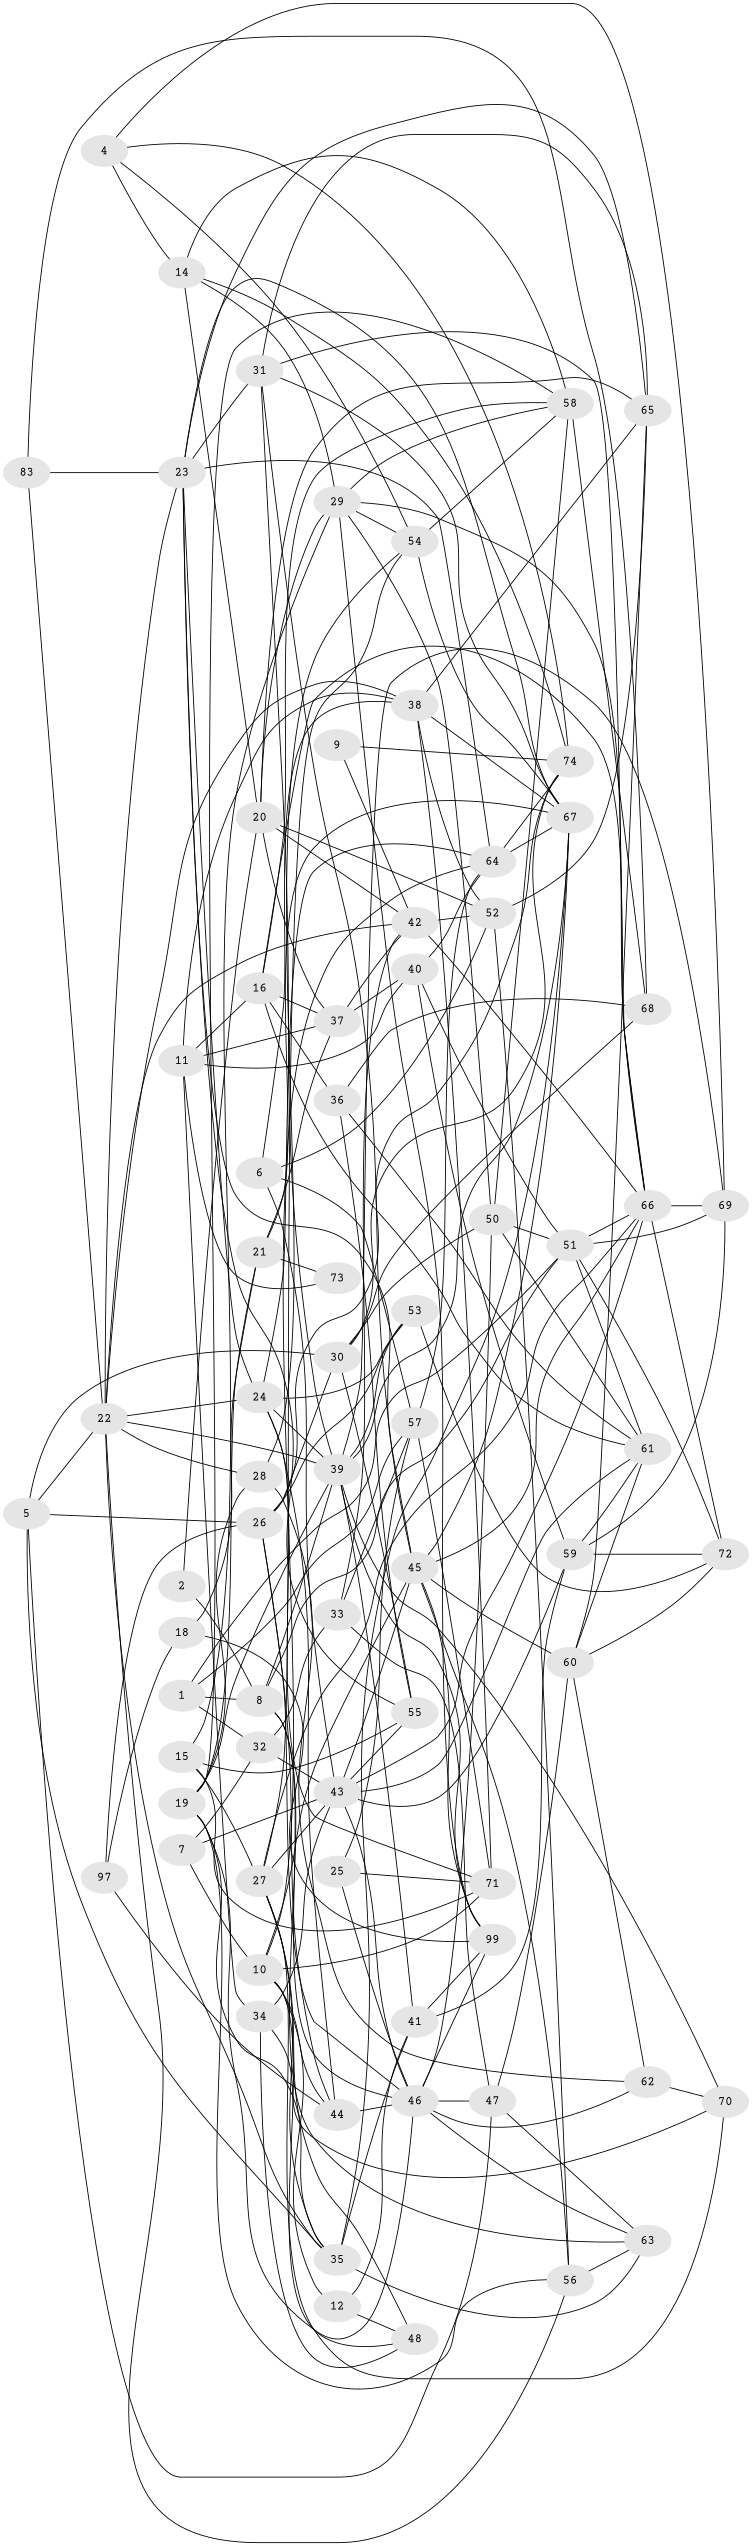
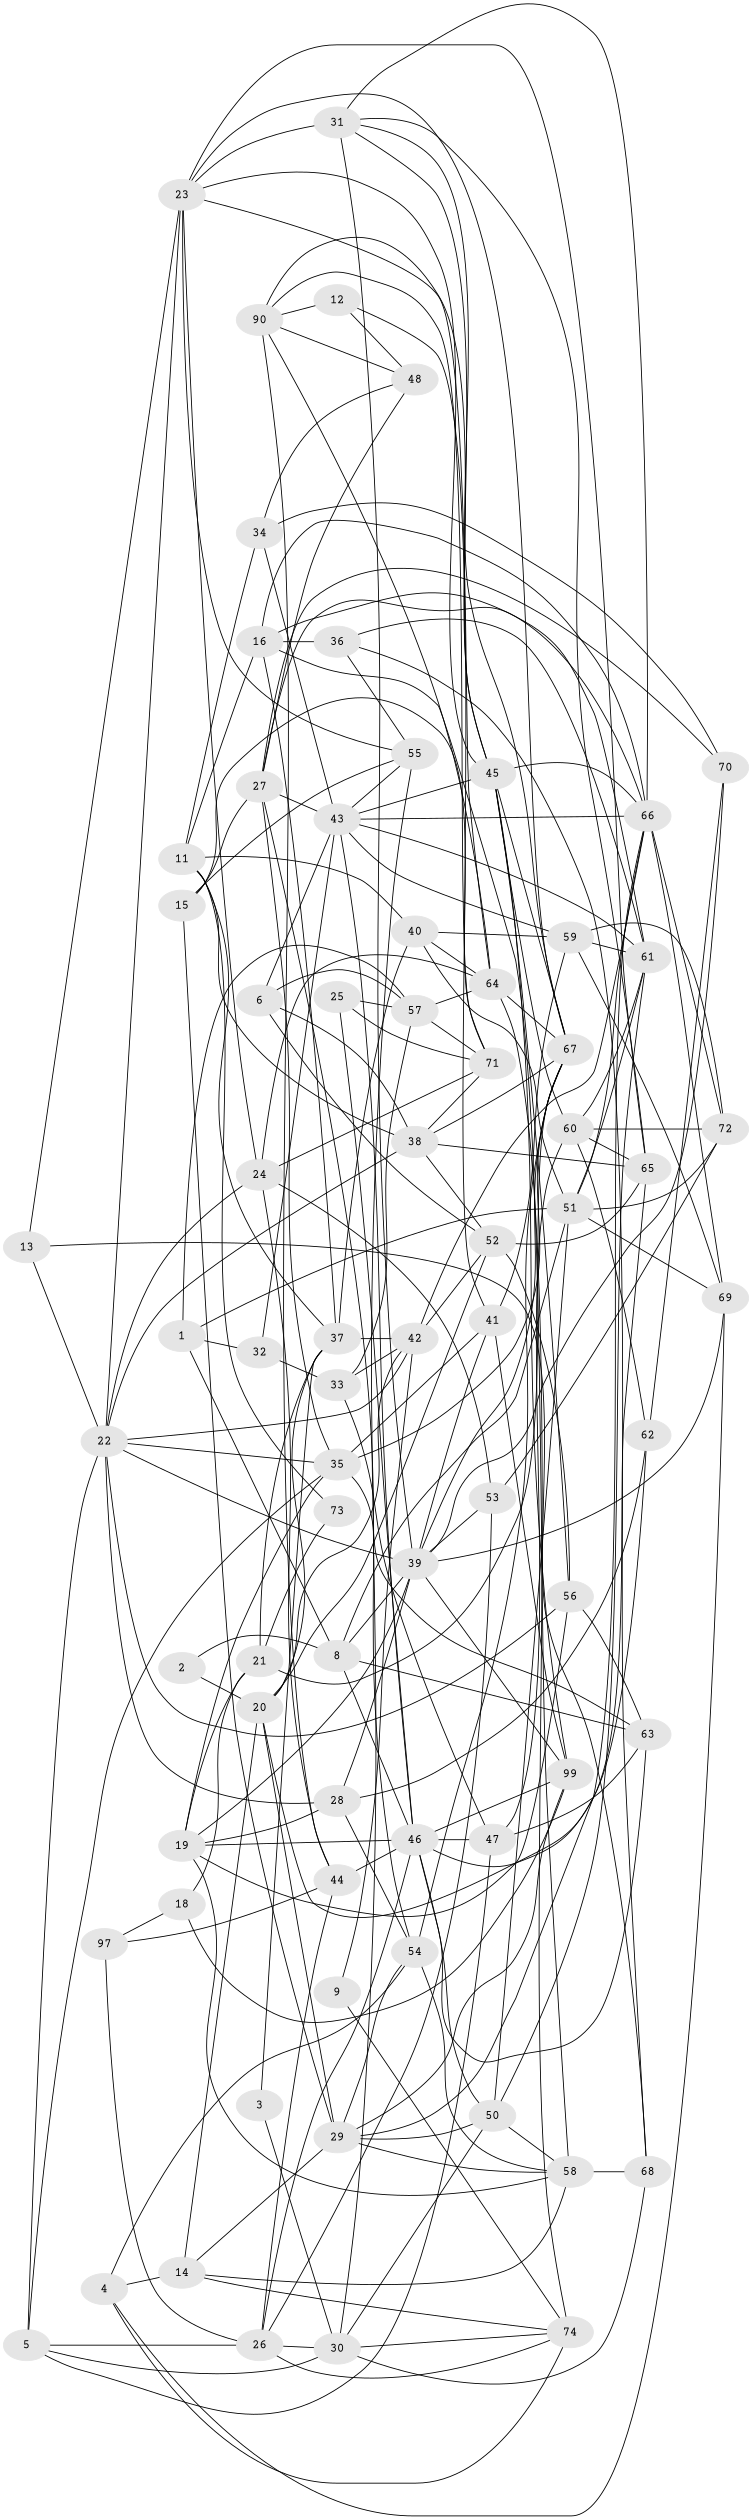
node "83": label "83" -> "13"
edge "24" -- "39": now "28" -- "39"
node "7": removed
node "10": label "10" -> "90"
node "3": added
